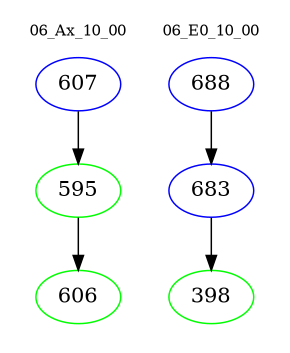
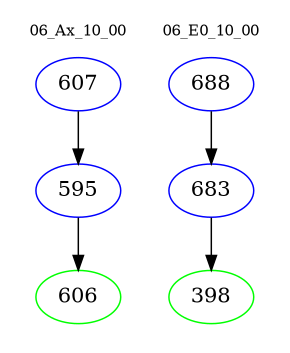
node "595": color green -> blue
